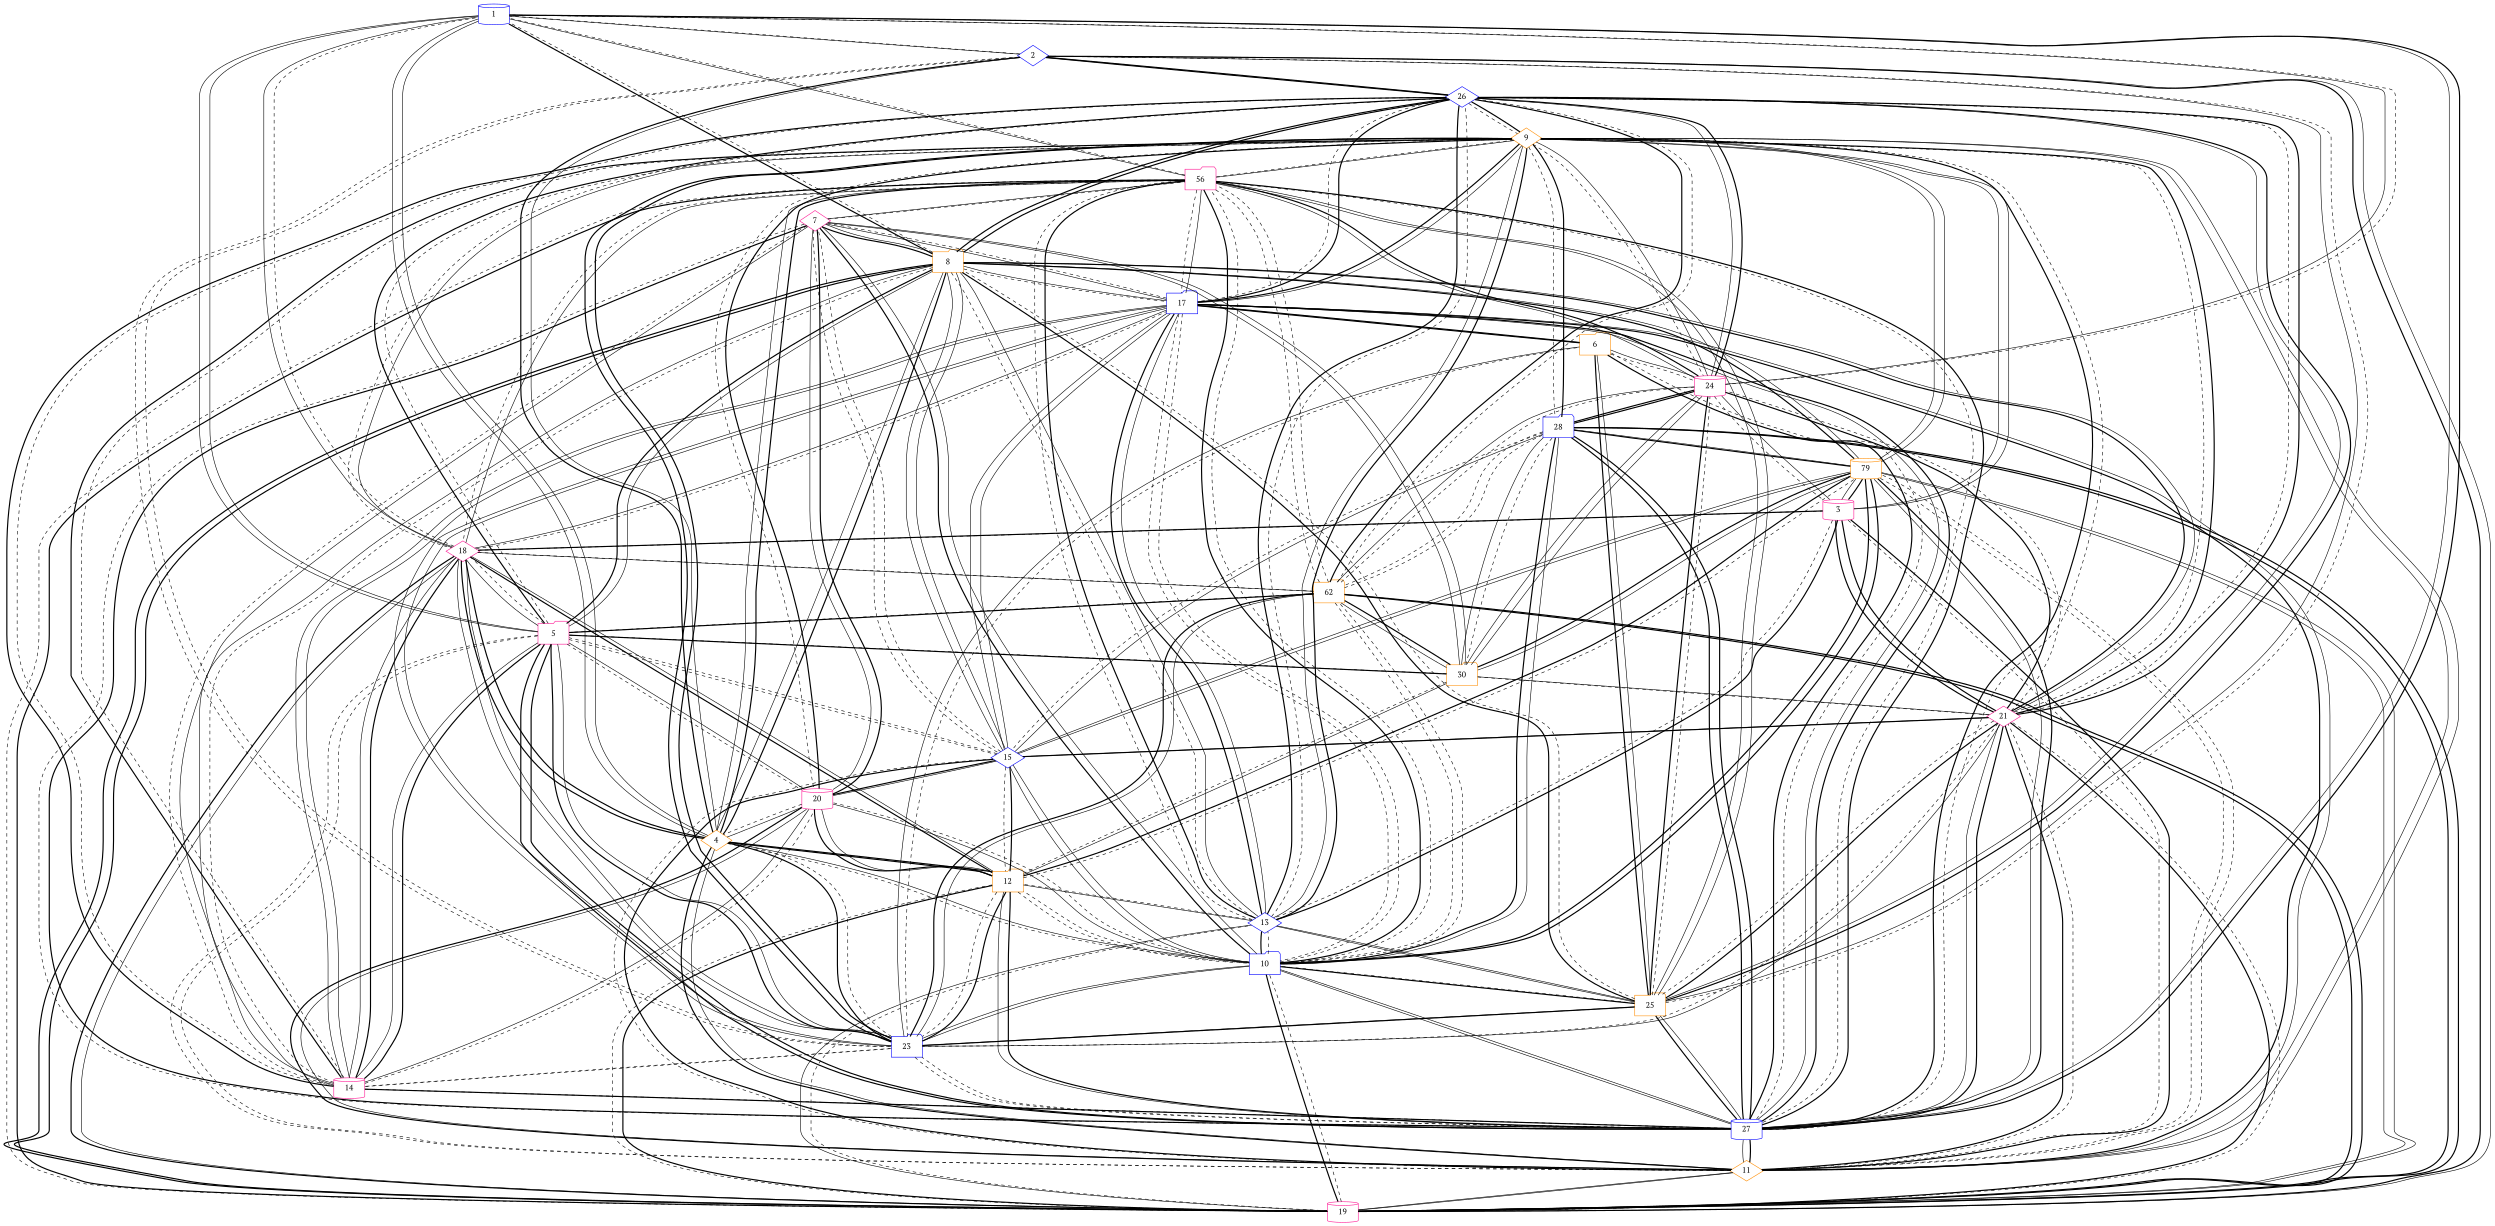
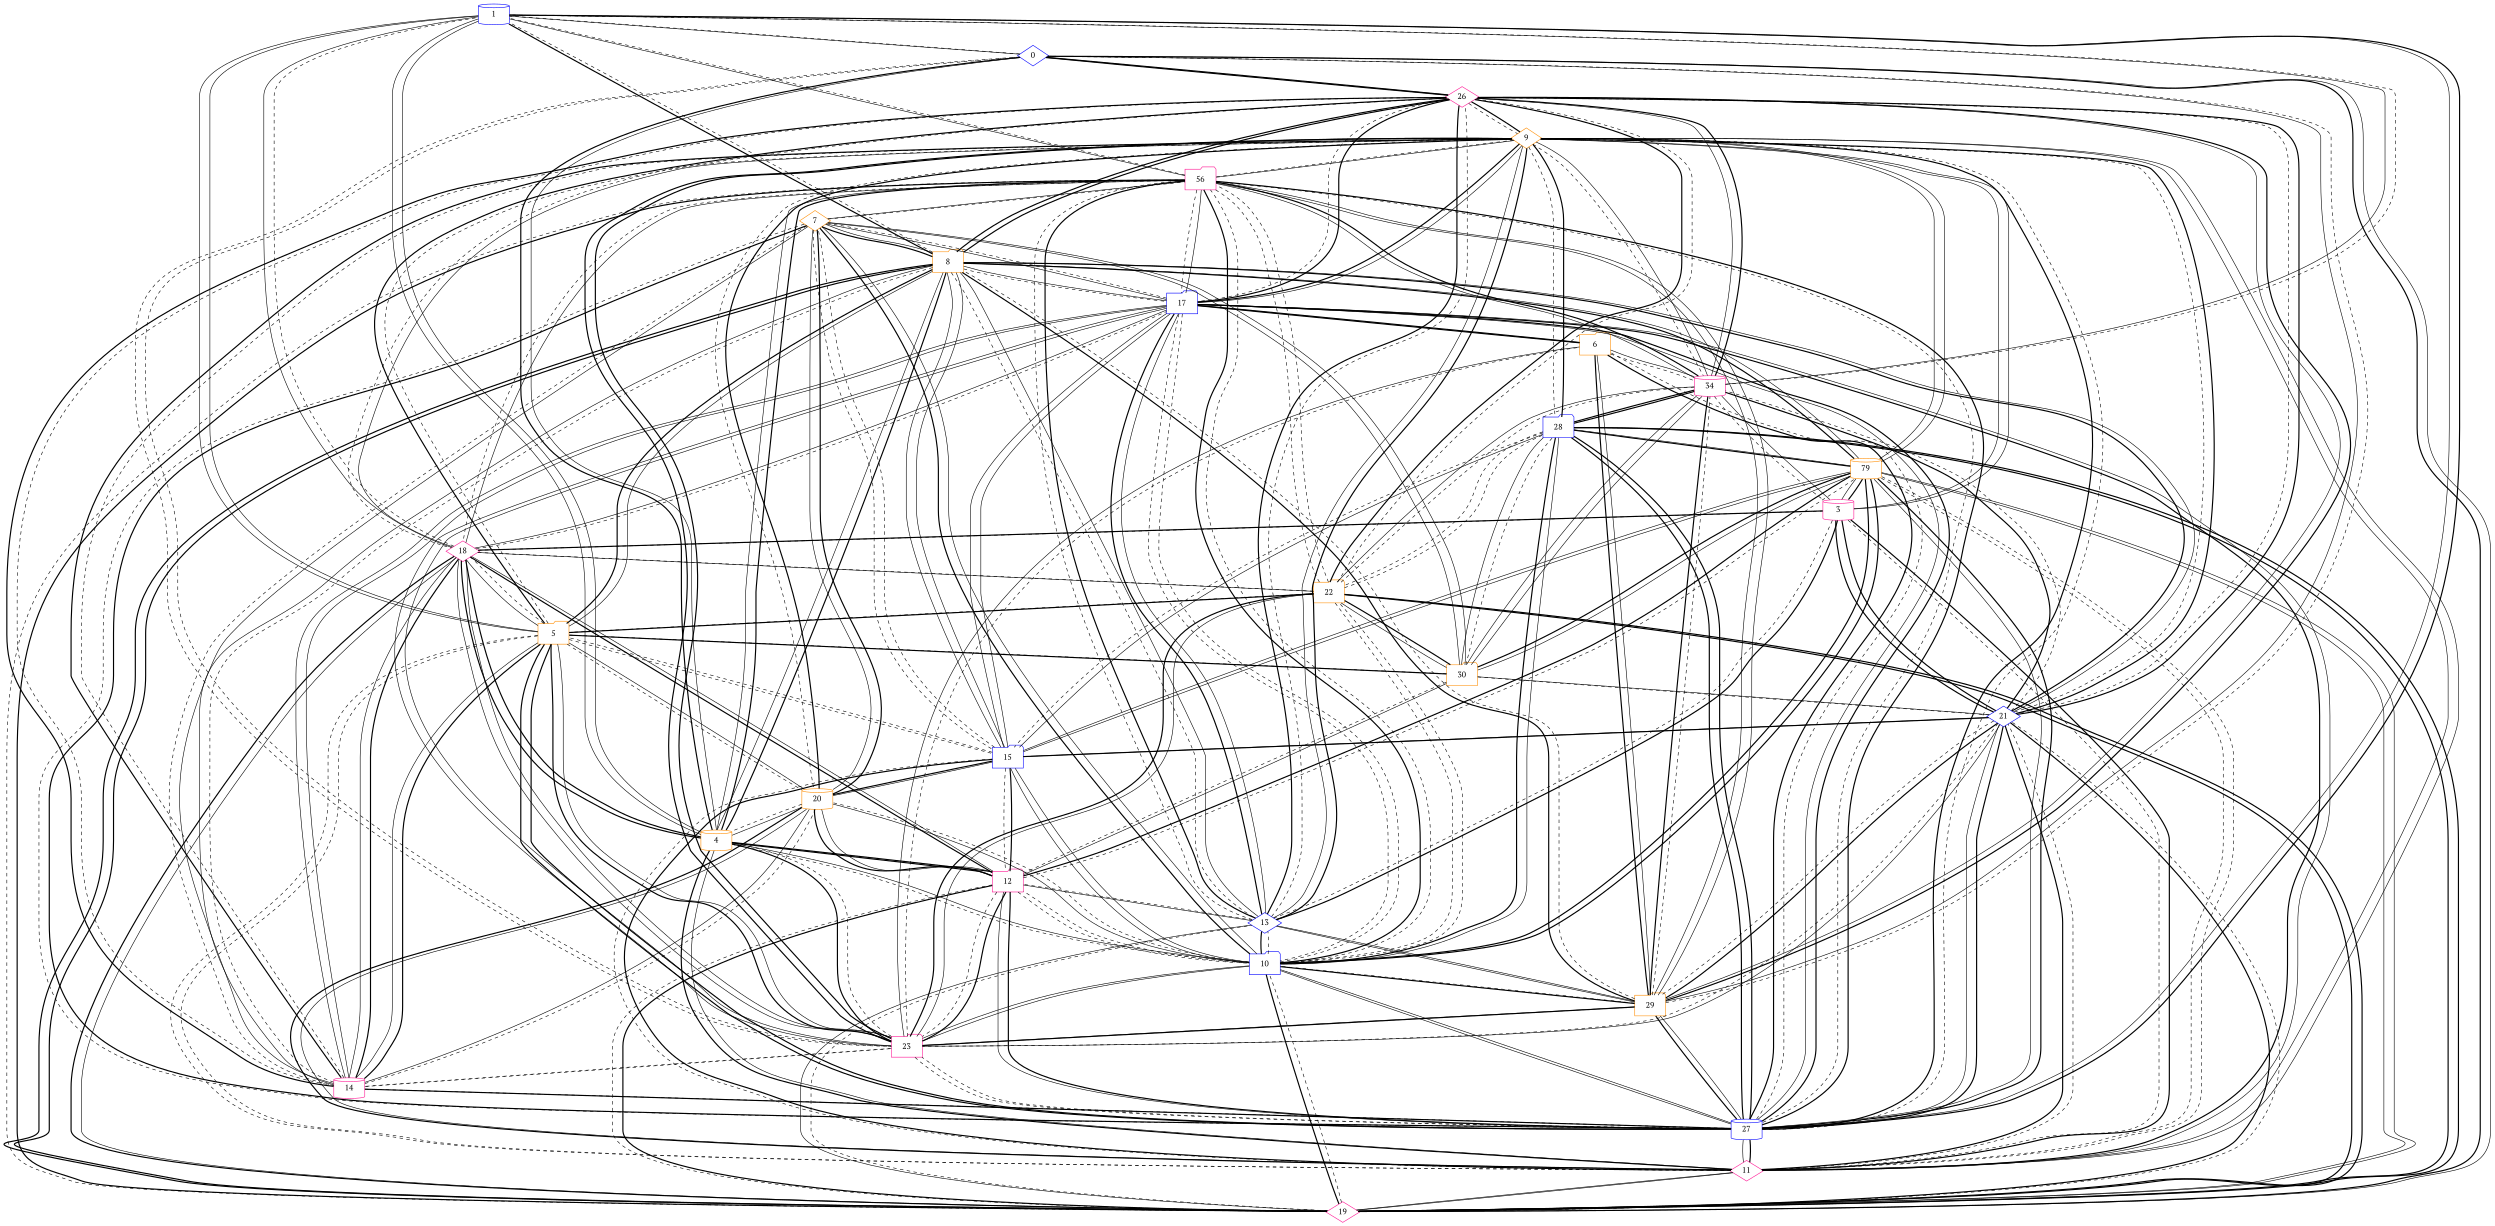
node "2": label "2" -> "0"
node "26": color blue -> deeppink
node "7": color deeppink -> darkorange
node "24": label "24" -> "34"
node "62": label "62" -> "22"
node "5": color deeppink -> darkorange
node "21": color deeppink -> blue
node "15": shape diamond -> folder
node "20": color deeppink -> darkorange
node "4": shape diamond -> cylinder
node "12": color darkorange -> deeppink
node "25": label "25" -> "29"
node "23": color blue -> deeppink
node "11": color darkorange -> deeppink
node "19": shape cylinder -> diamond
